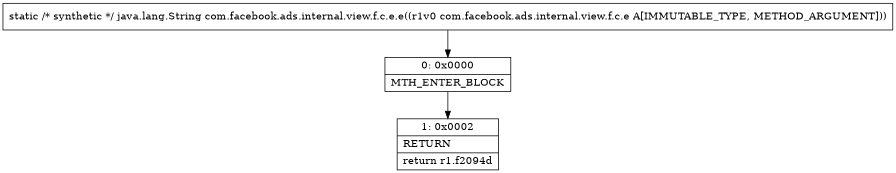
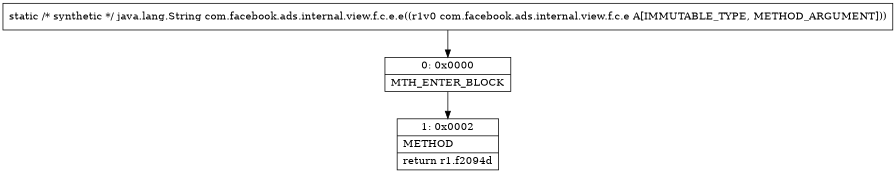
node "1: 0x0002": text "RETURN" -> "METHOD"
